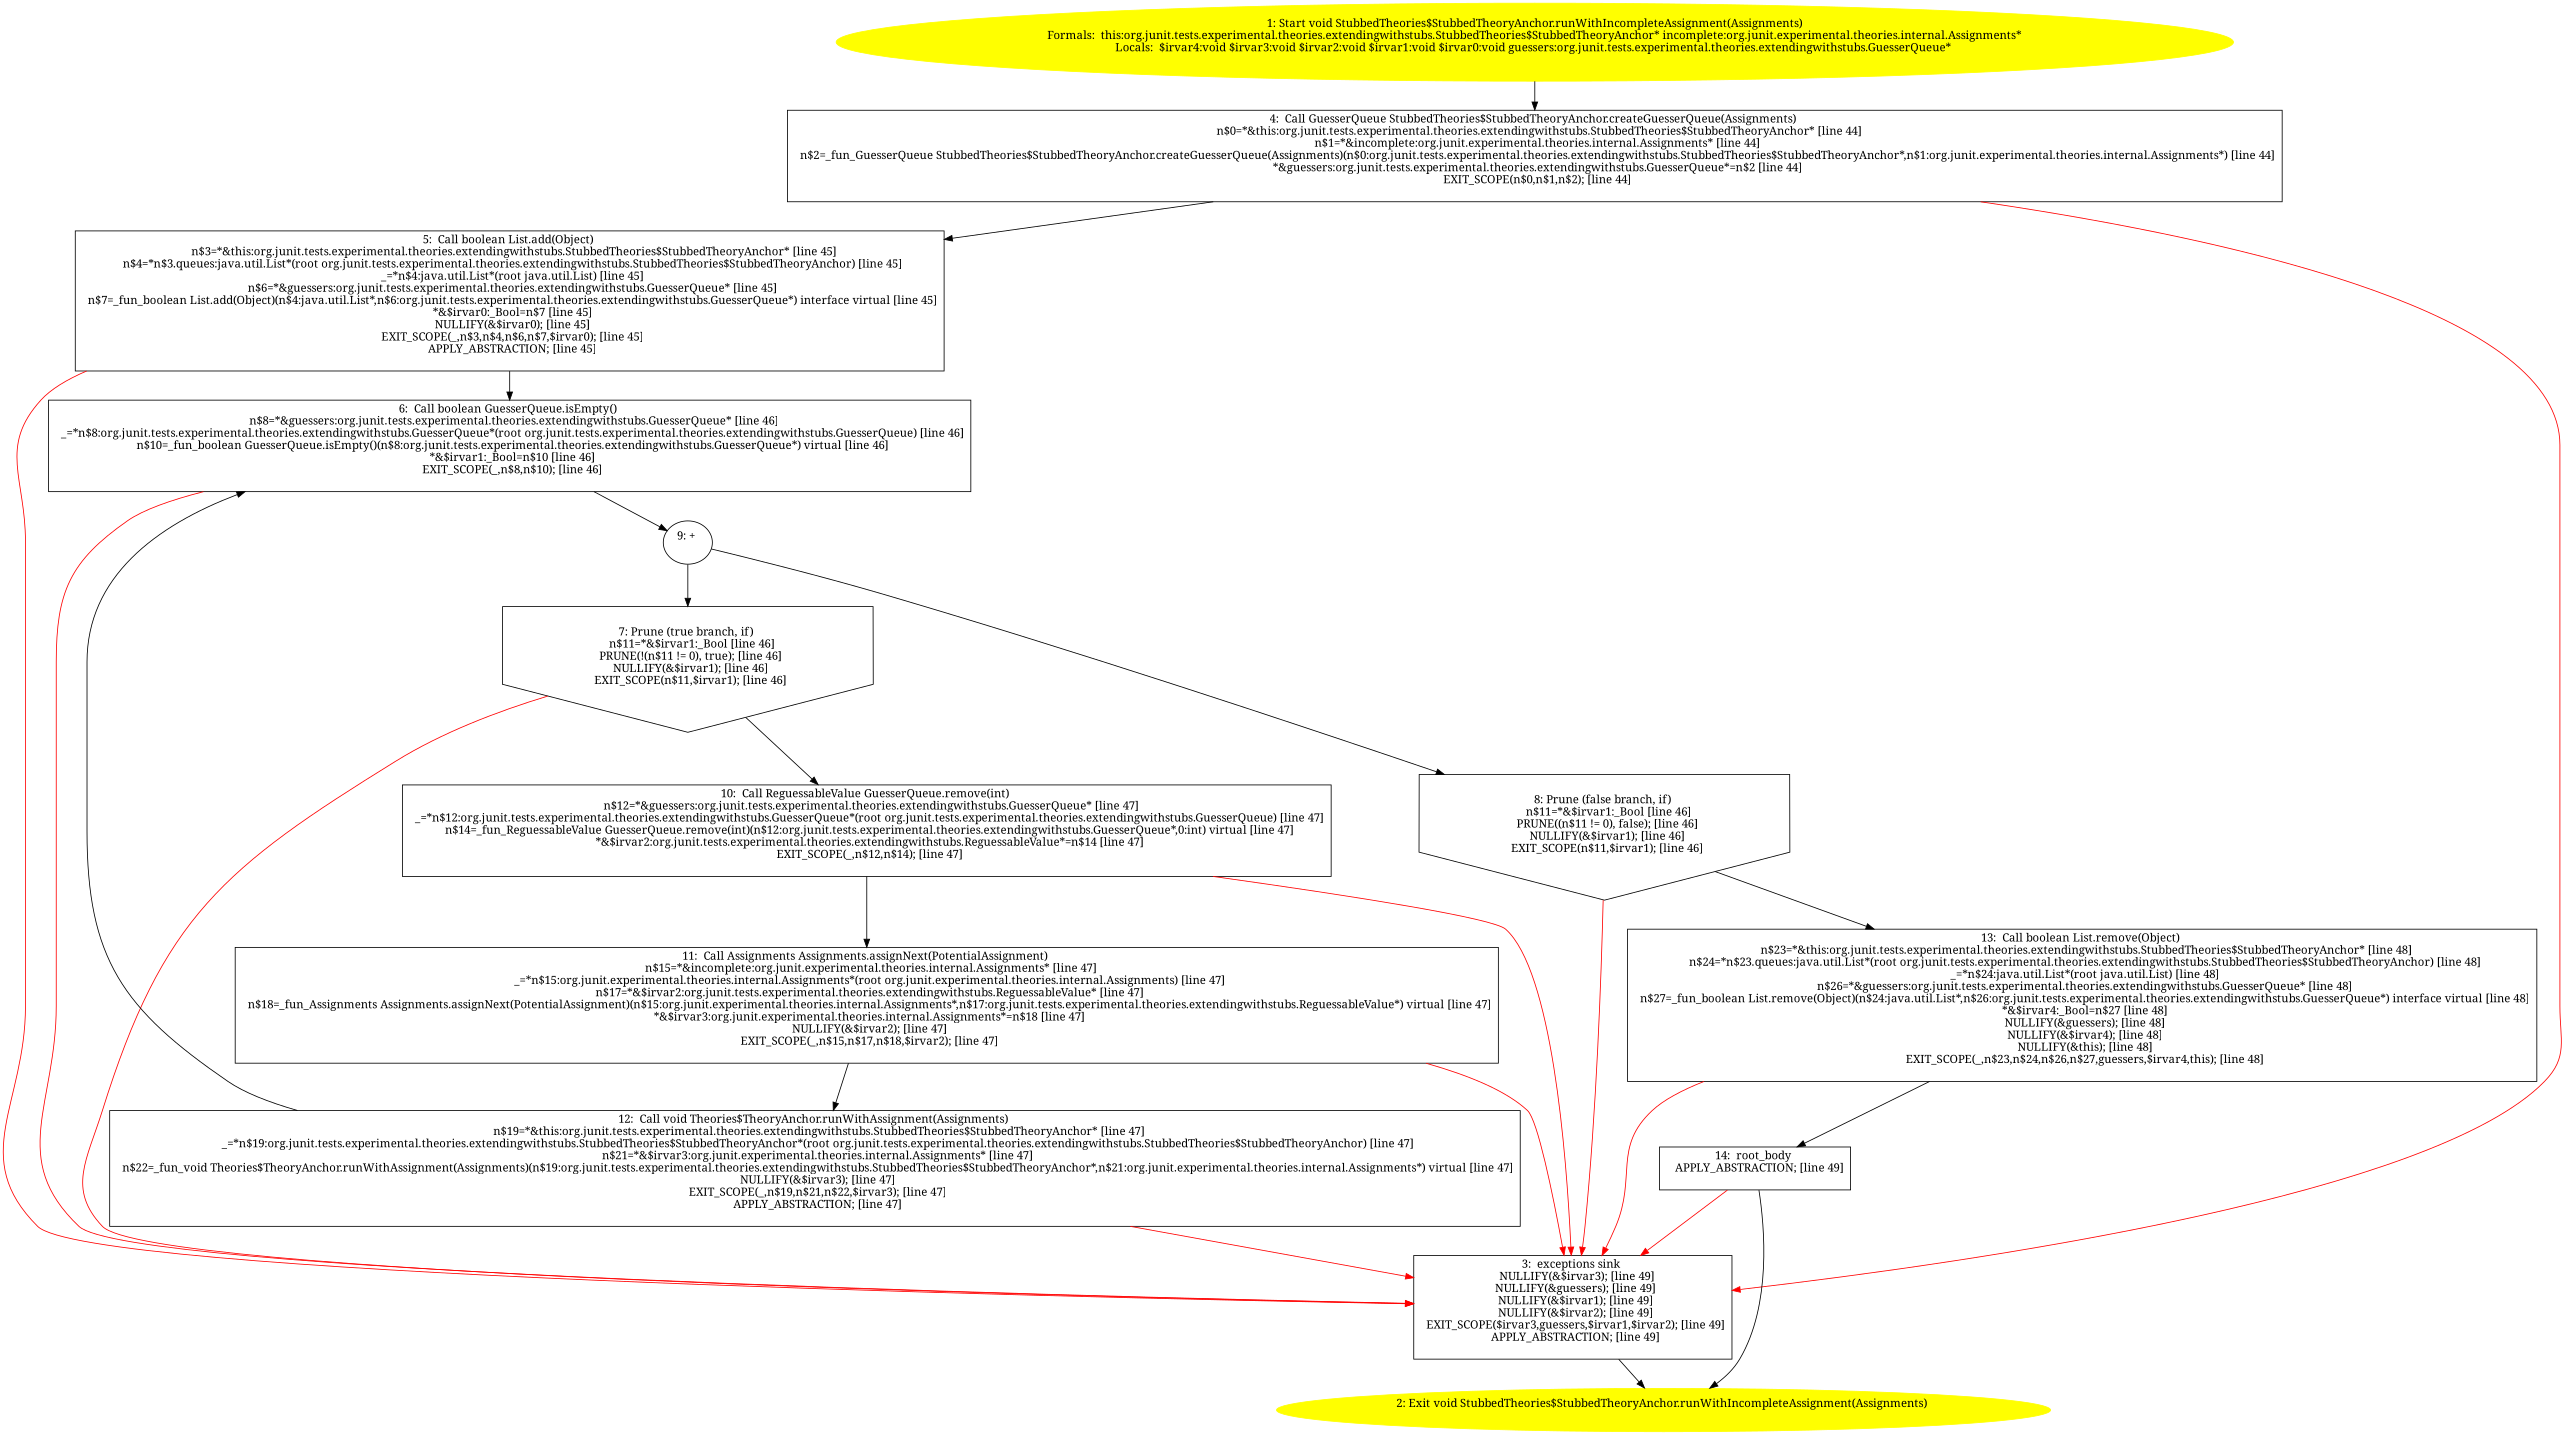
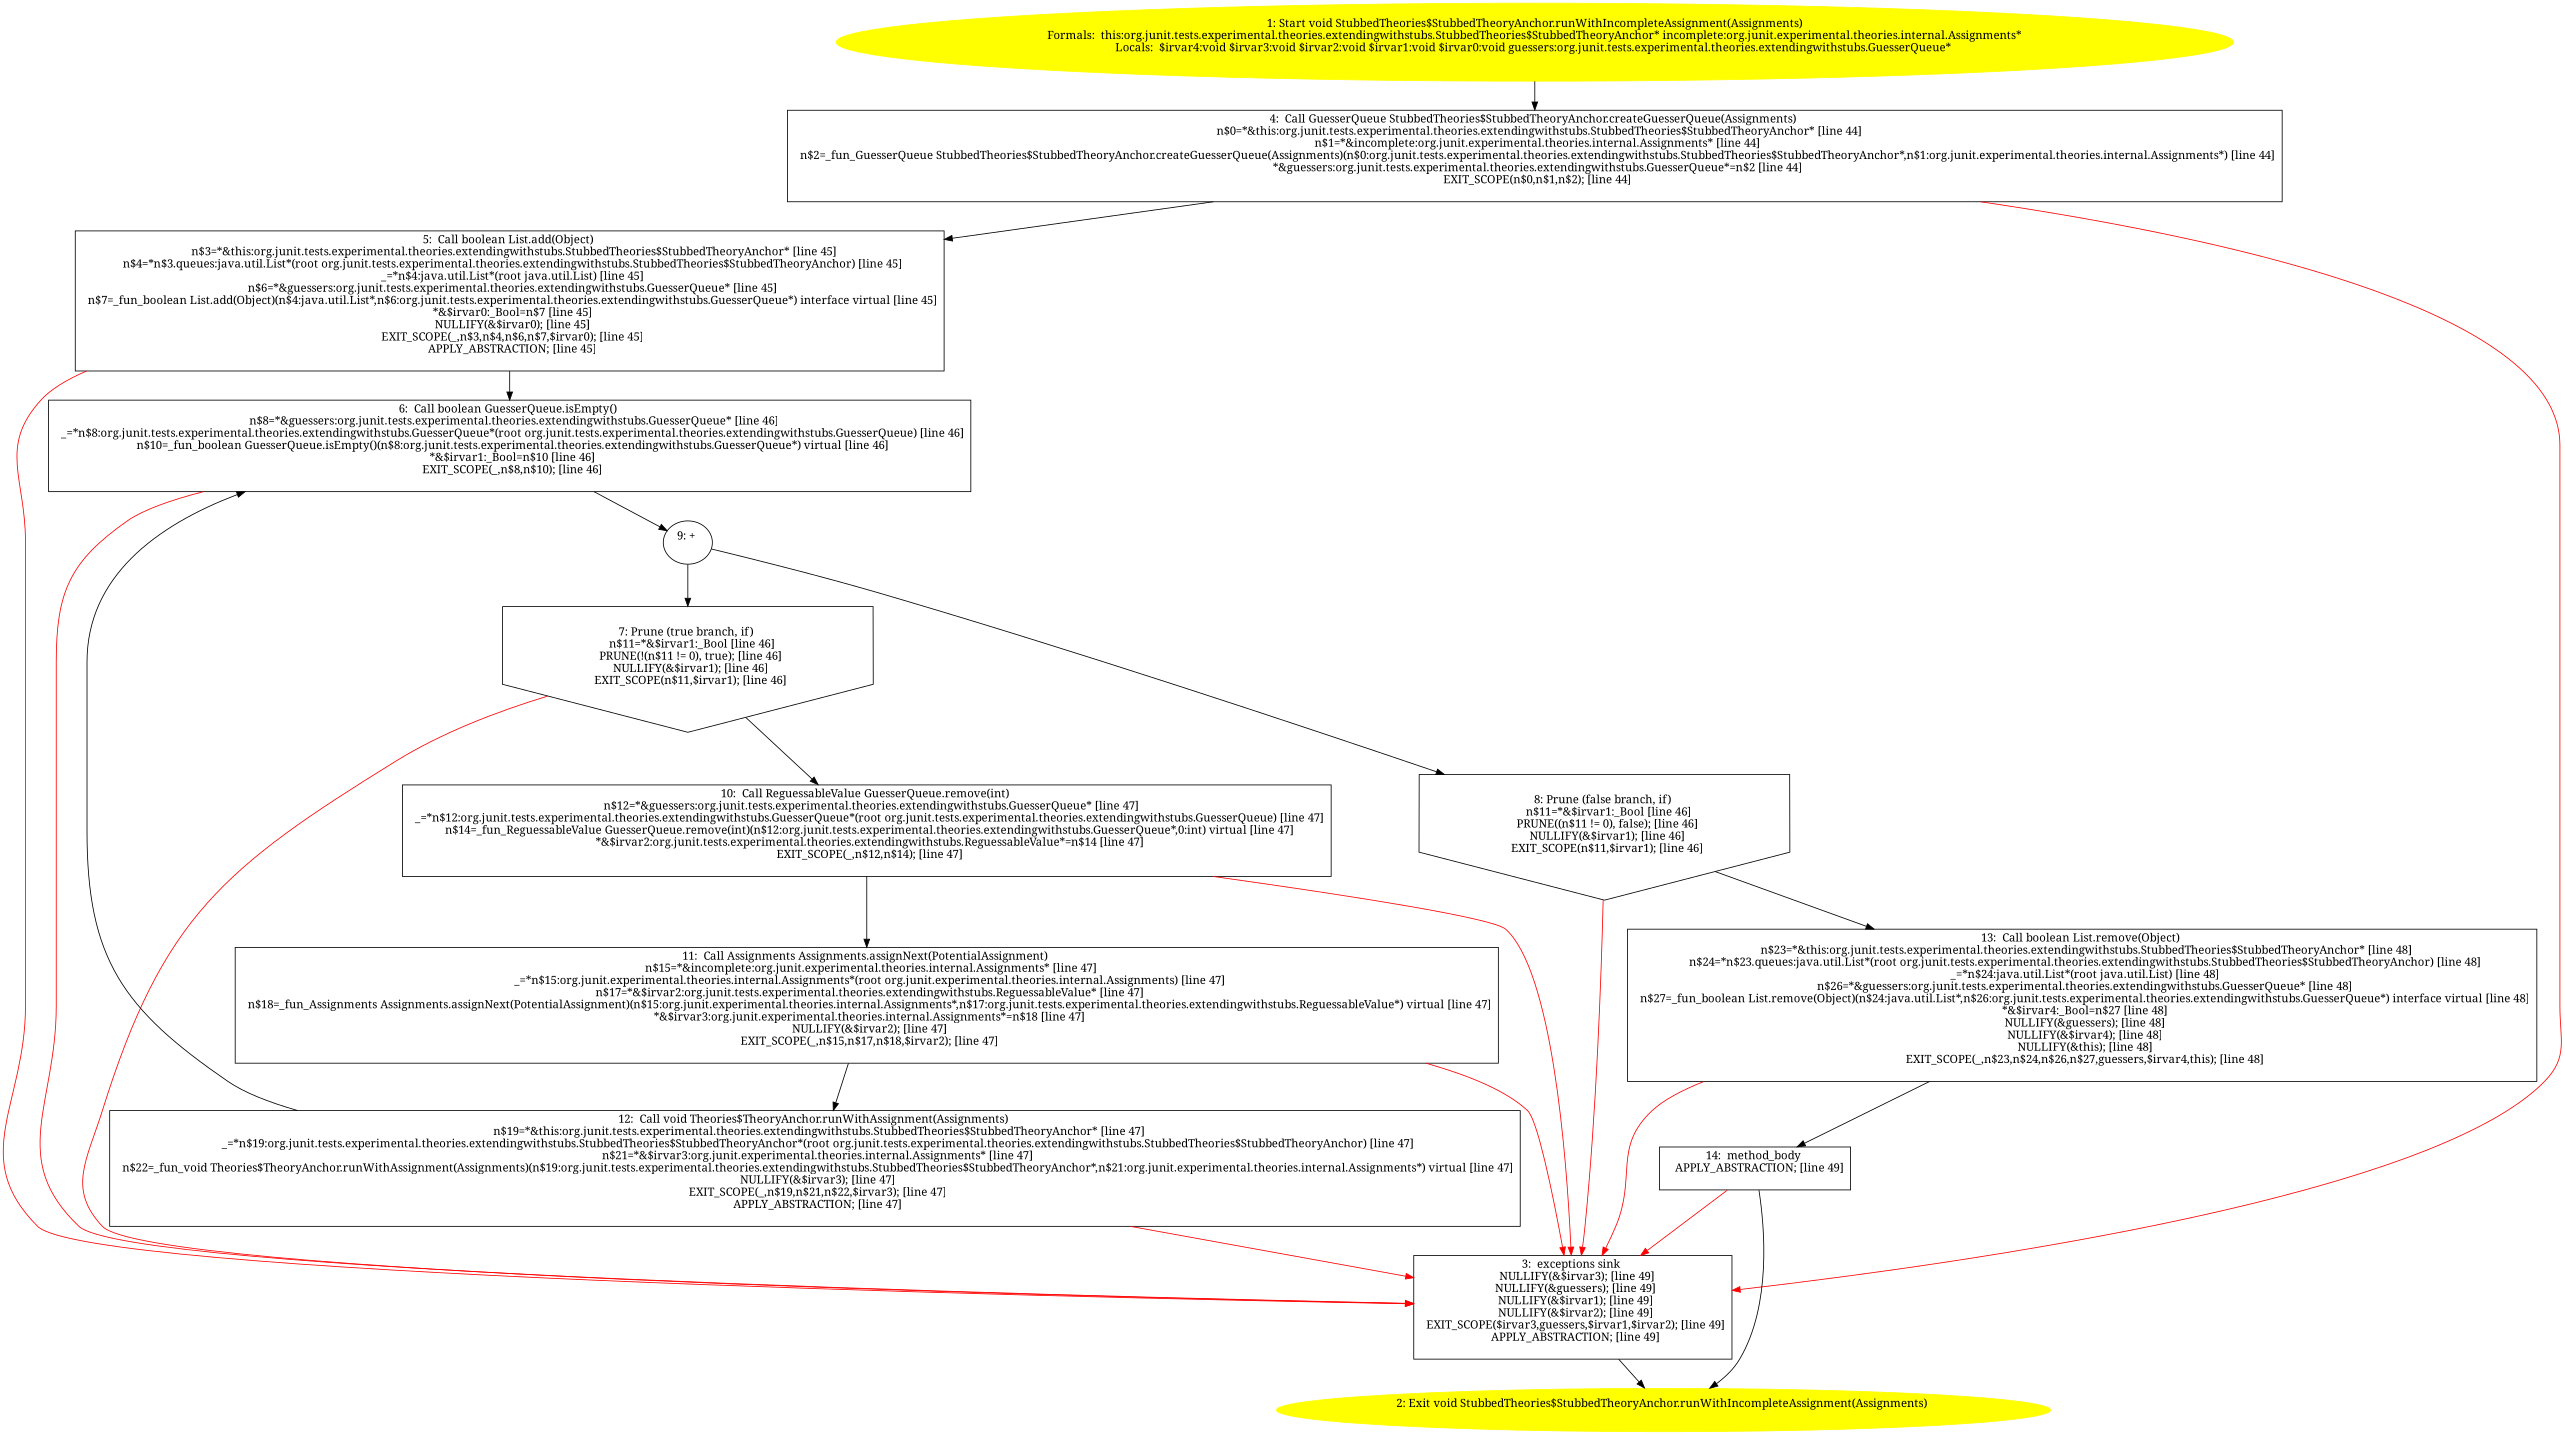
node "14:  root_body APPLY_ABSTRACTION; [line 49]": label "14:  root_body APPLY_ABSTRACTION; [line 49]" -> "14:  method_body APPLY_ABSTRACTION; [line 49]"
